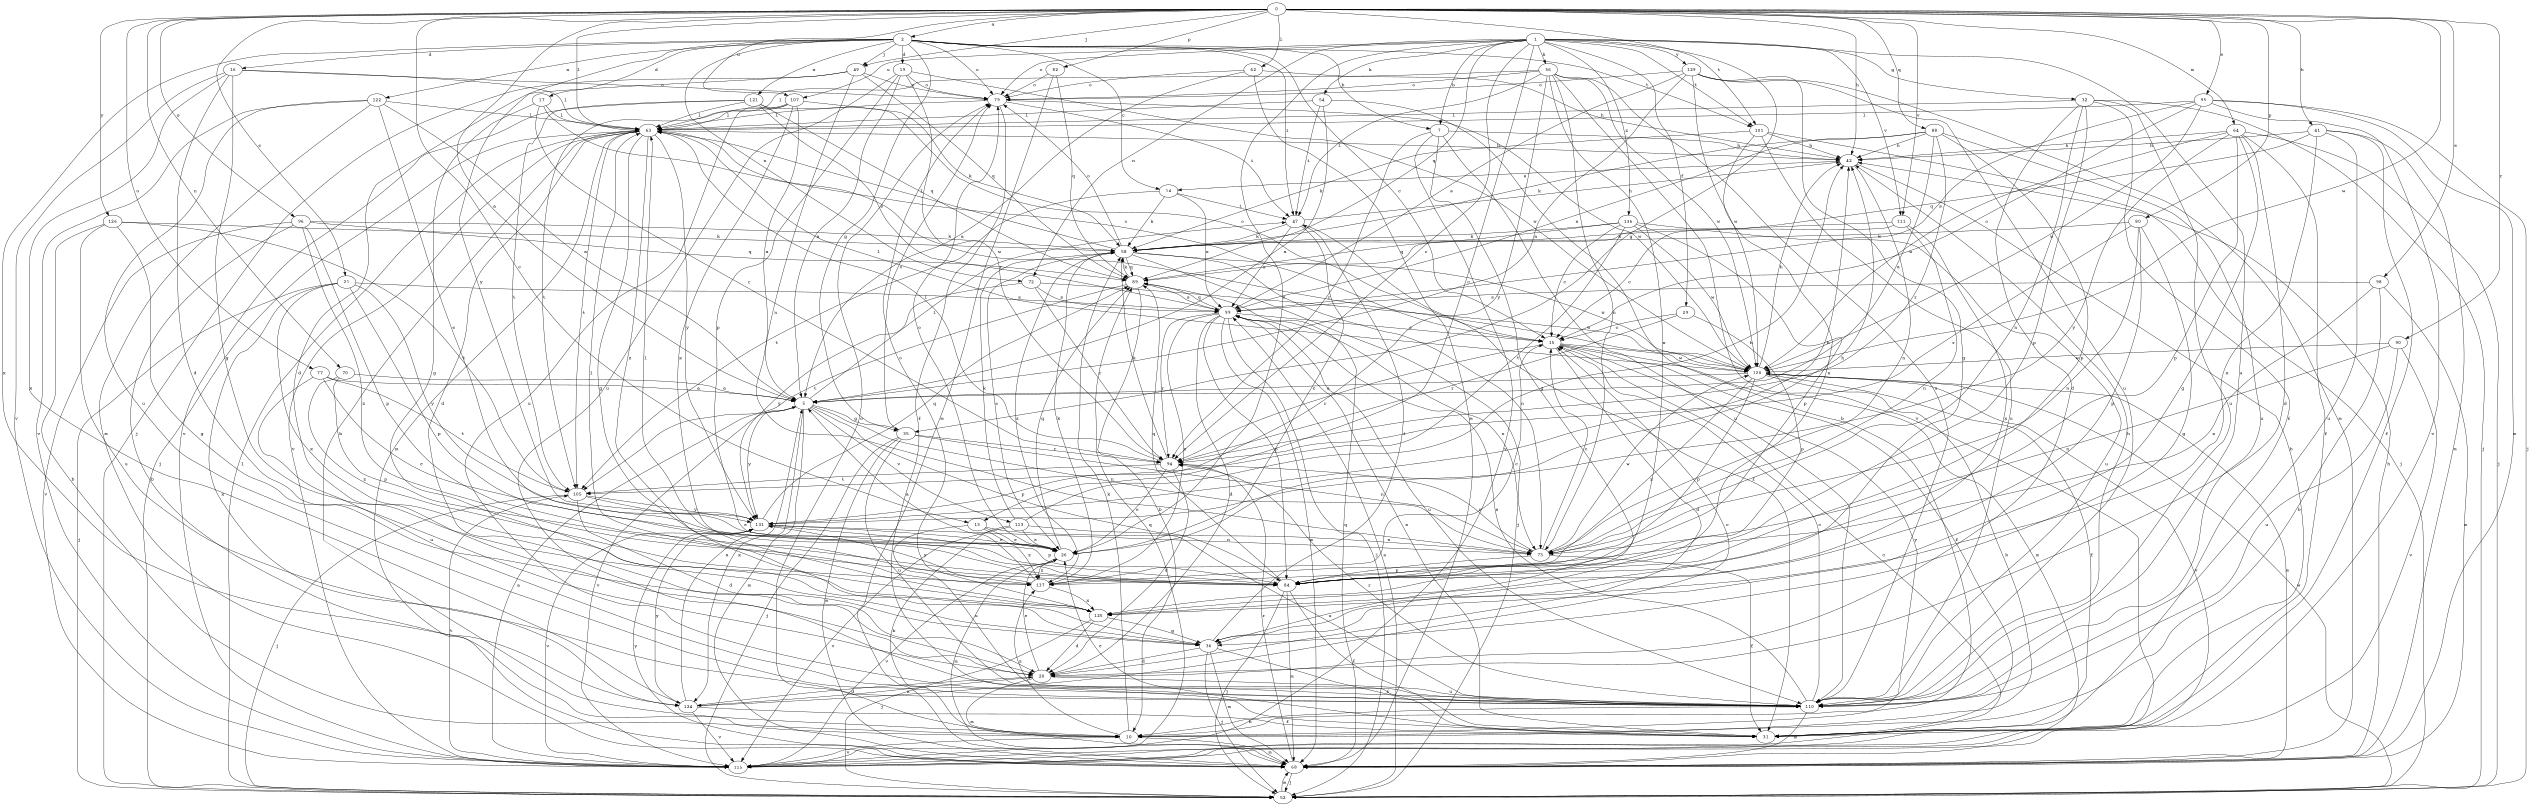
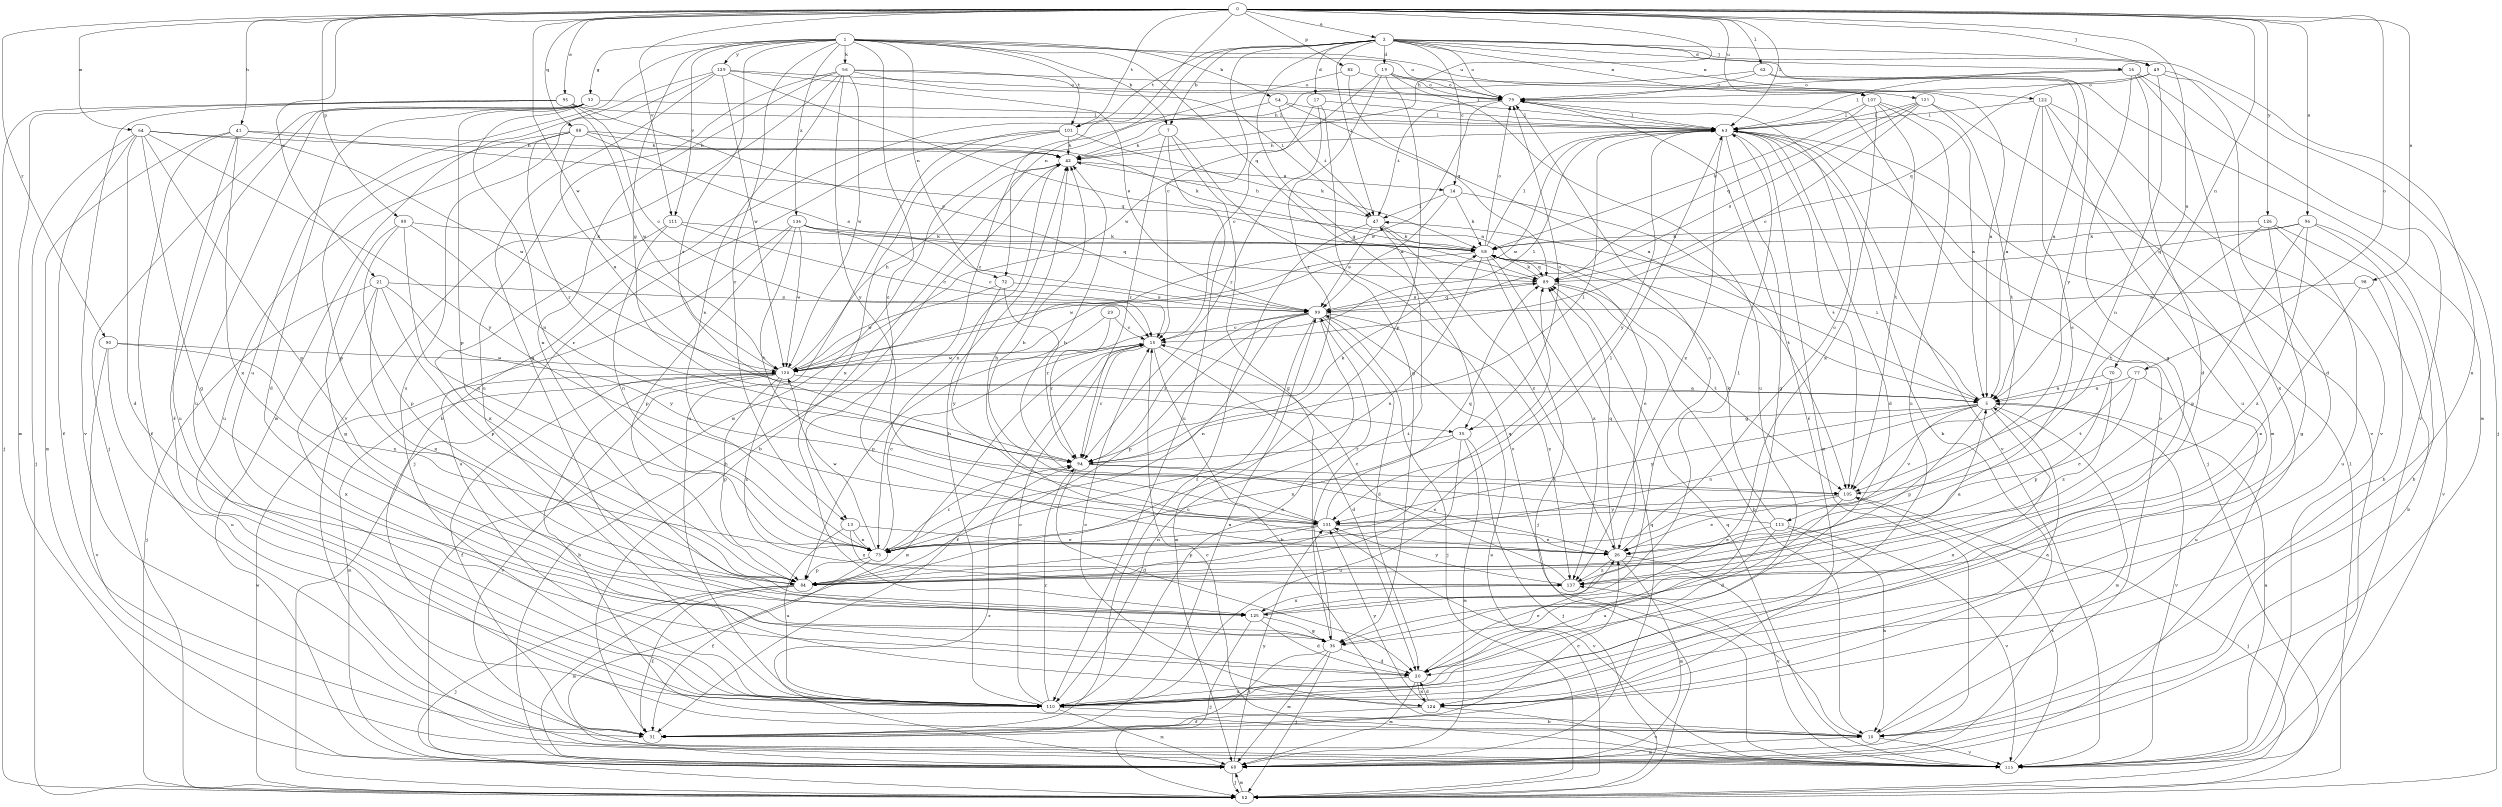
edge "1" -> "29": removed, label "f"
edge "137" -> "58": removed, label "k"
edge "10" -> "58": removed, label "k"
edge "15" -> "10": label "y" -> "b"
edge "98" -> "68": removed, label "m"
